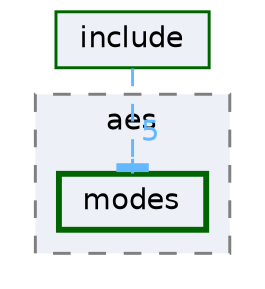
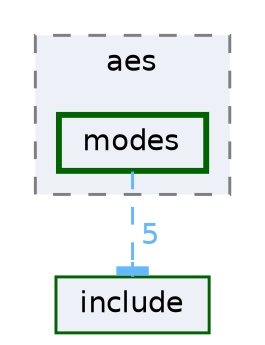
edge "include" -> "modes": reversed
